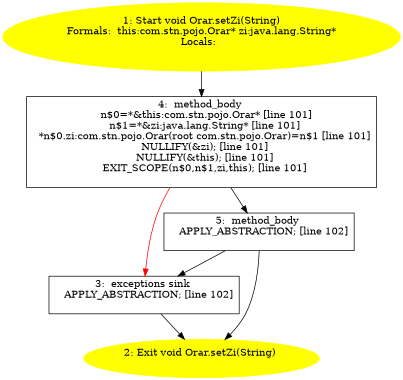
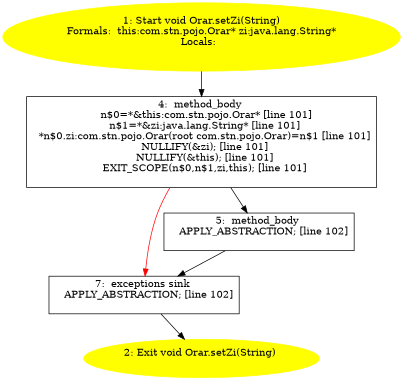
node "3:  exceptions sink APPLY_ABSTRACTION; [line 102]": label "3:  exceptions sink APPLY_ABSTRACTION; [line 102]" -> "7:  exceptions sink APPLY_ABSTRACTION; [line 102]"
edge "5:  method_body APPLY_ABSTRACTION; [line 102]" -> "2: Exit void Orar.setZi(String)": removed
